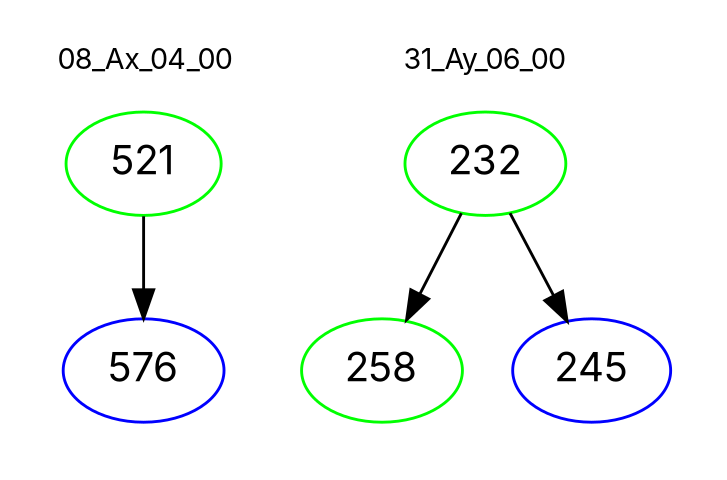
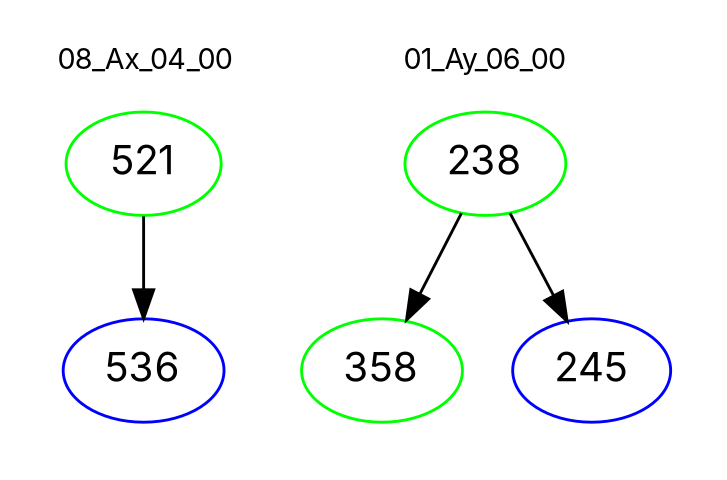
cluster "31_Ay_06_00": label "31_Ay_06_00" -> "01_Ay_06_00"
node "232": label "232" -> "238"
node "576": label "576" -> "536"
node "258": label "258" -> "358"
